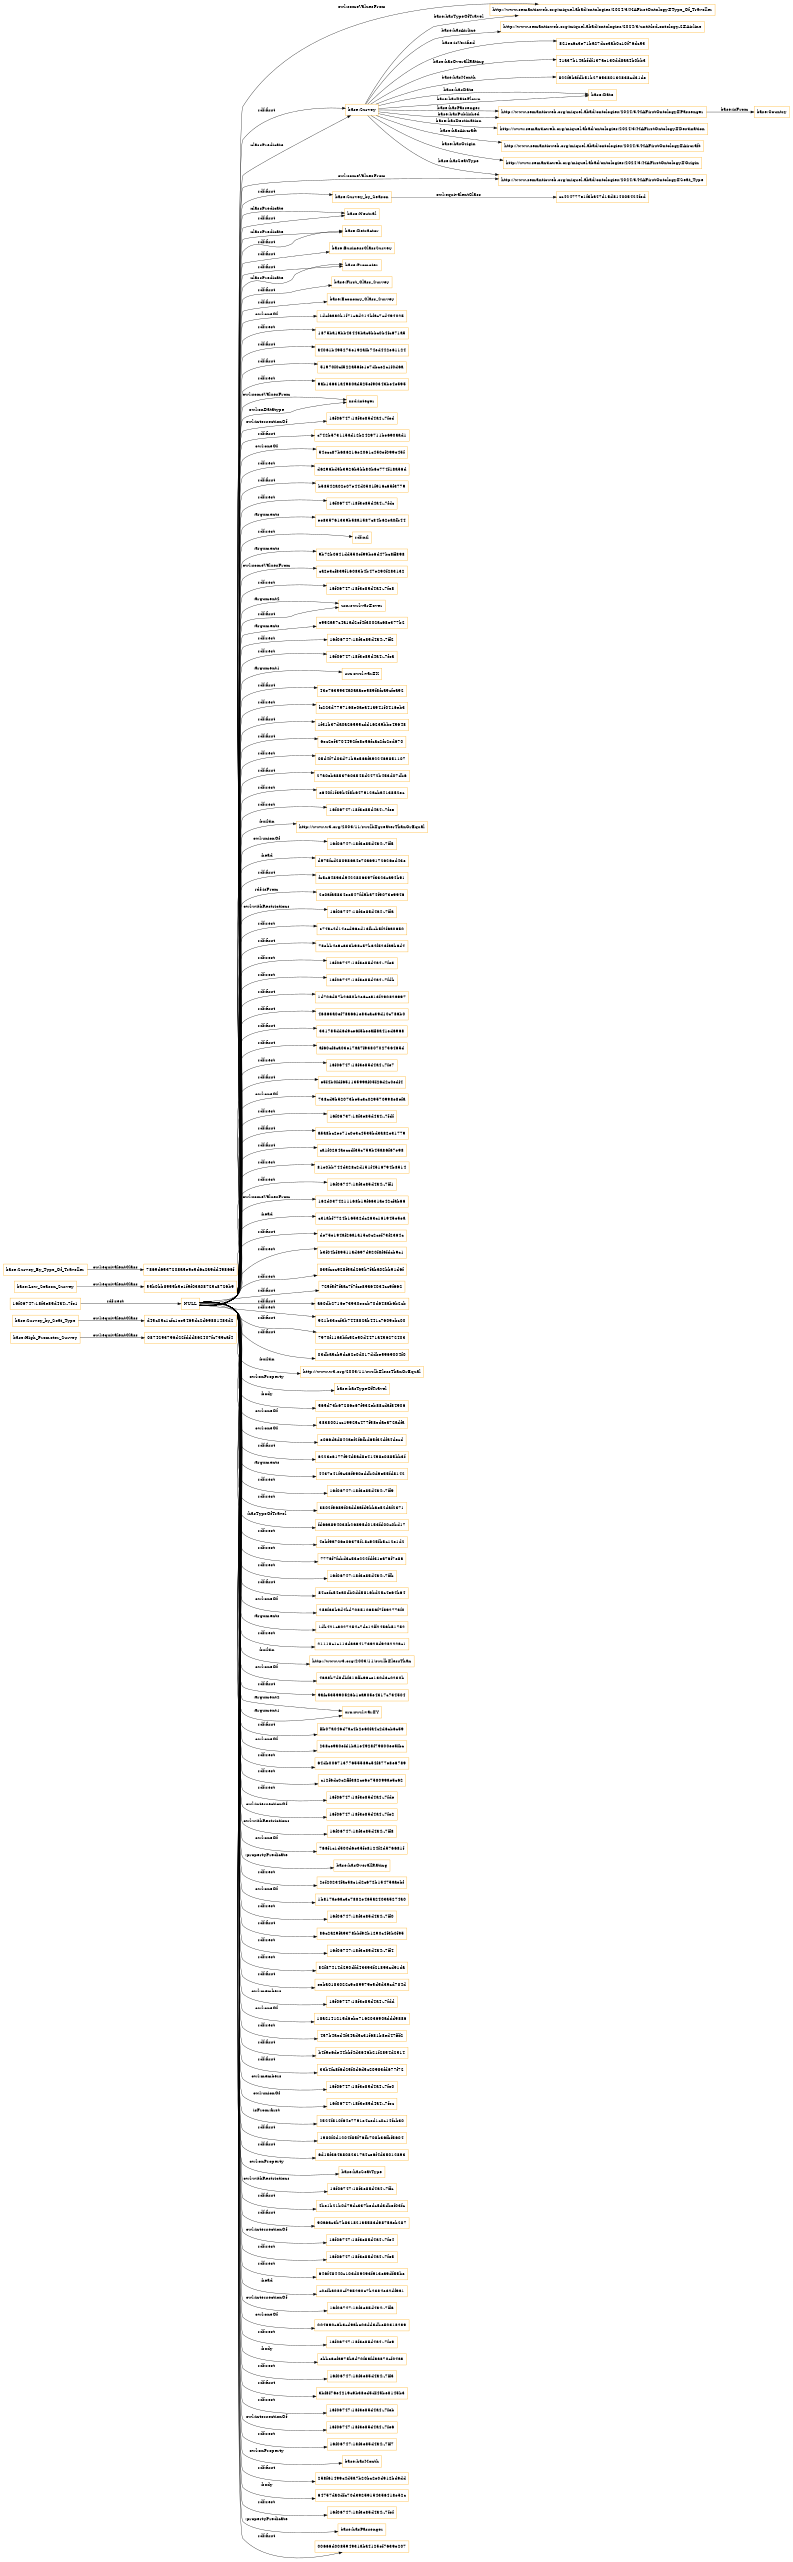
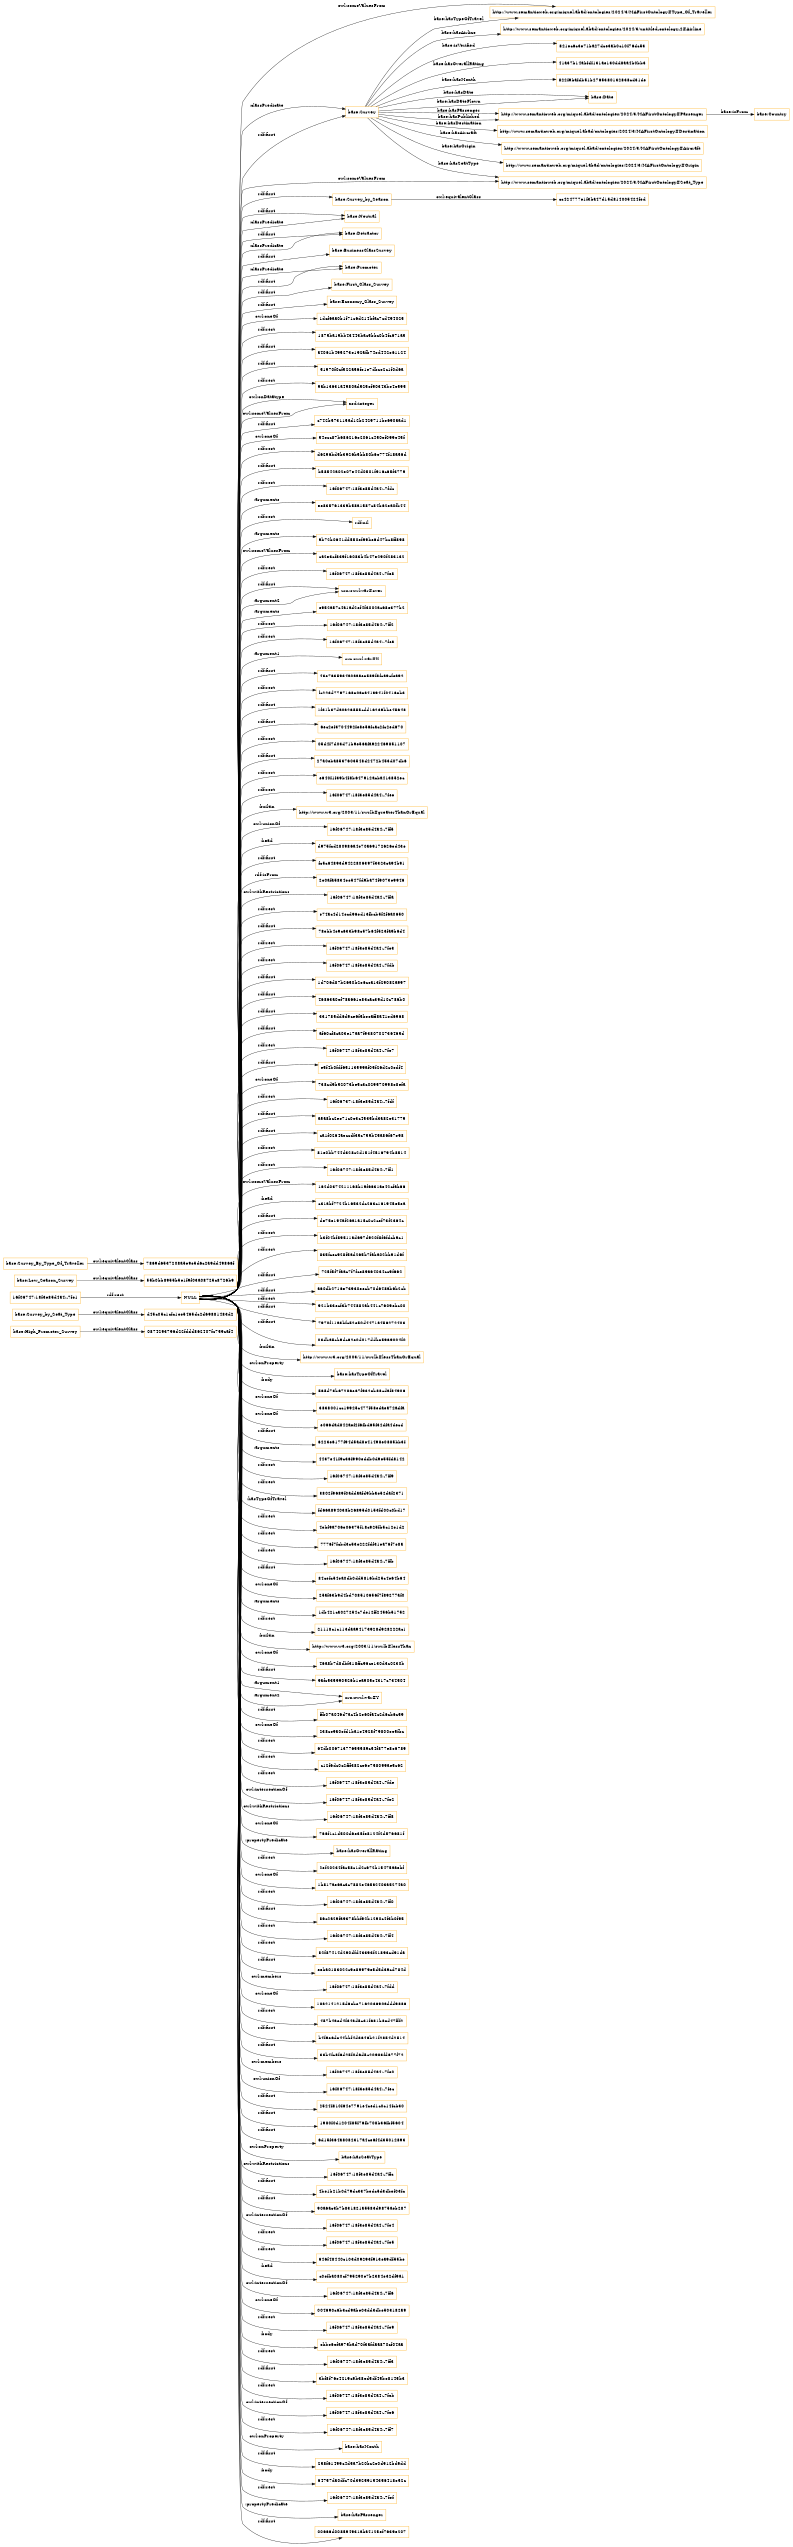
node "41a37b14abfdf137ae130dd8aa4b0bb3": label "41a37b14abfdf137ae130dd8aa4b0bb3" -> "41a37b14abfdf131ae130dd8aa4b0bb3"
node "16f06747:18f3e85d4a4:-7fed": removed
edge "NULL" -> "2524f810f64e7791e4ced1c0c14fcb30": label "isFrom:first" -> "rdf:first"
